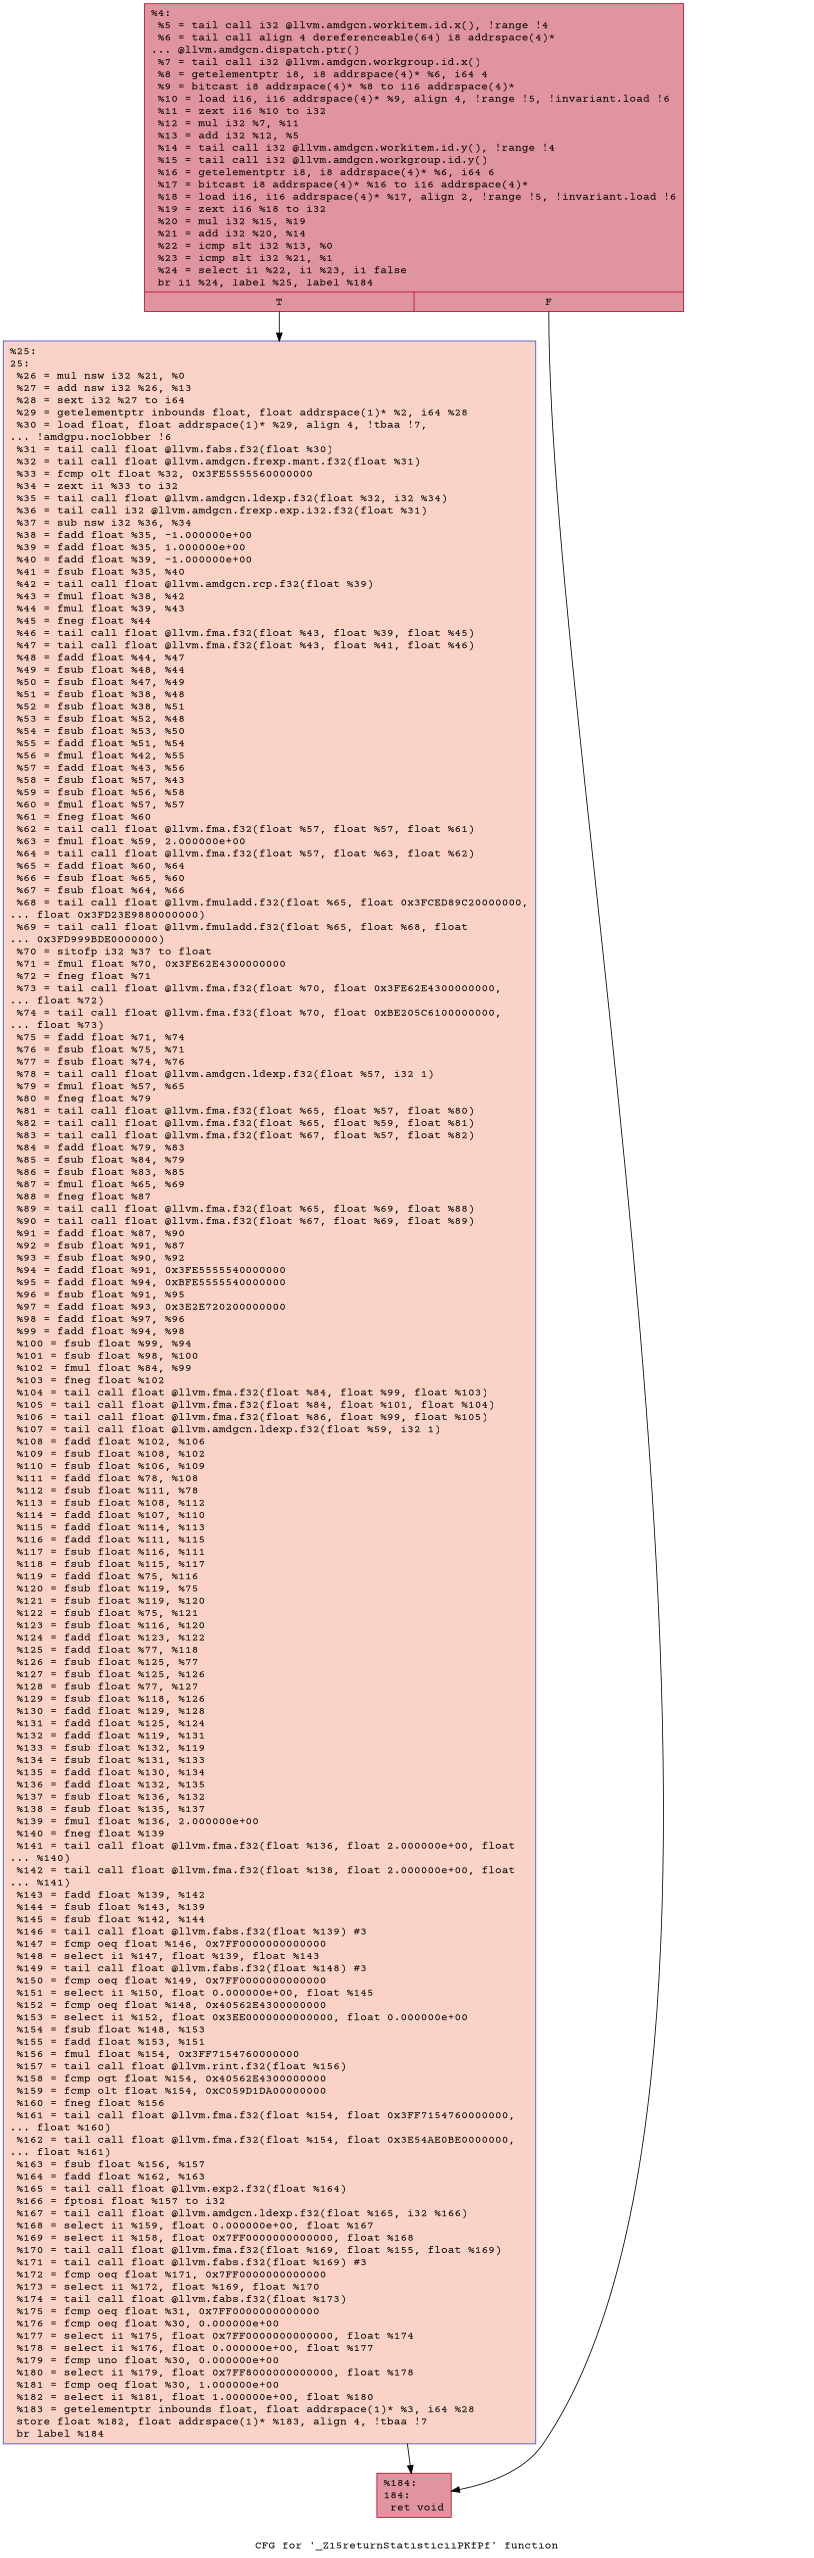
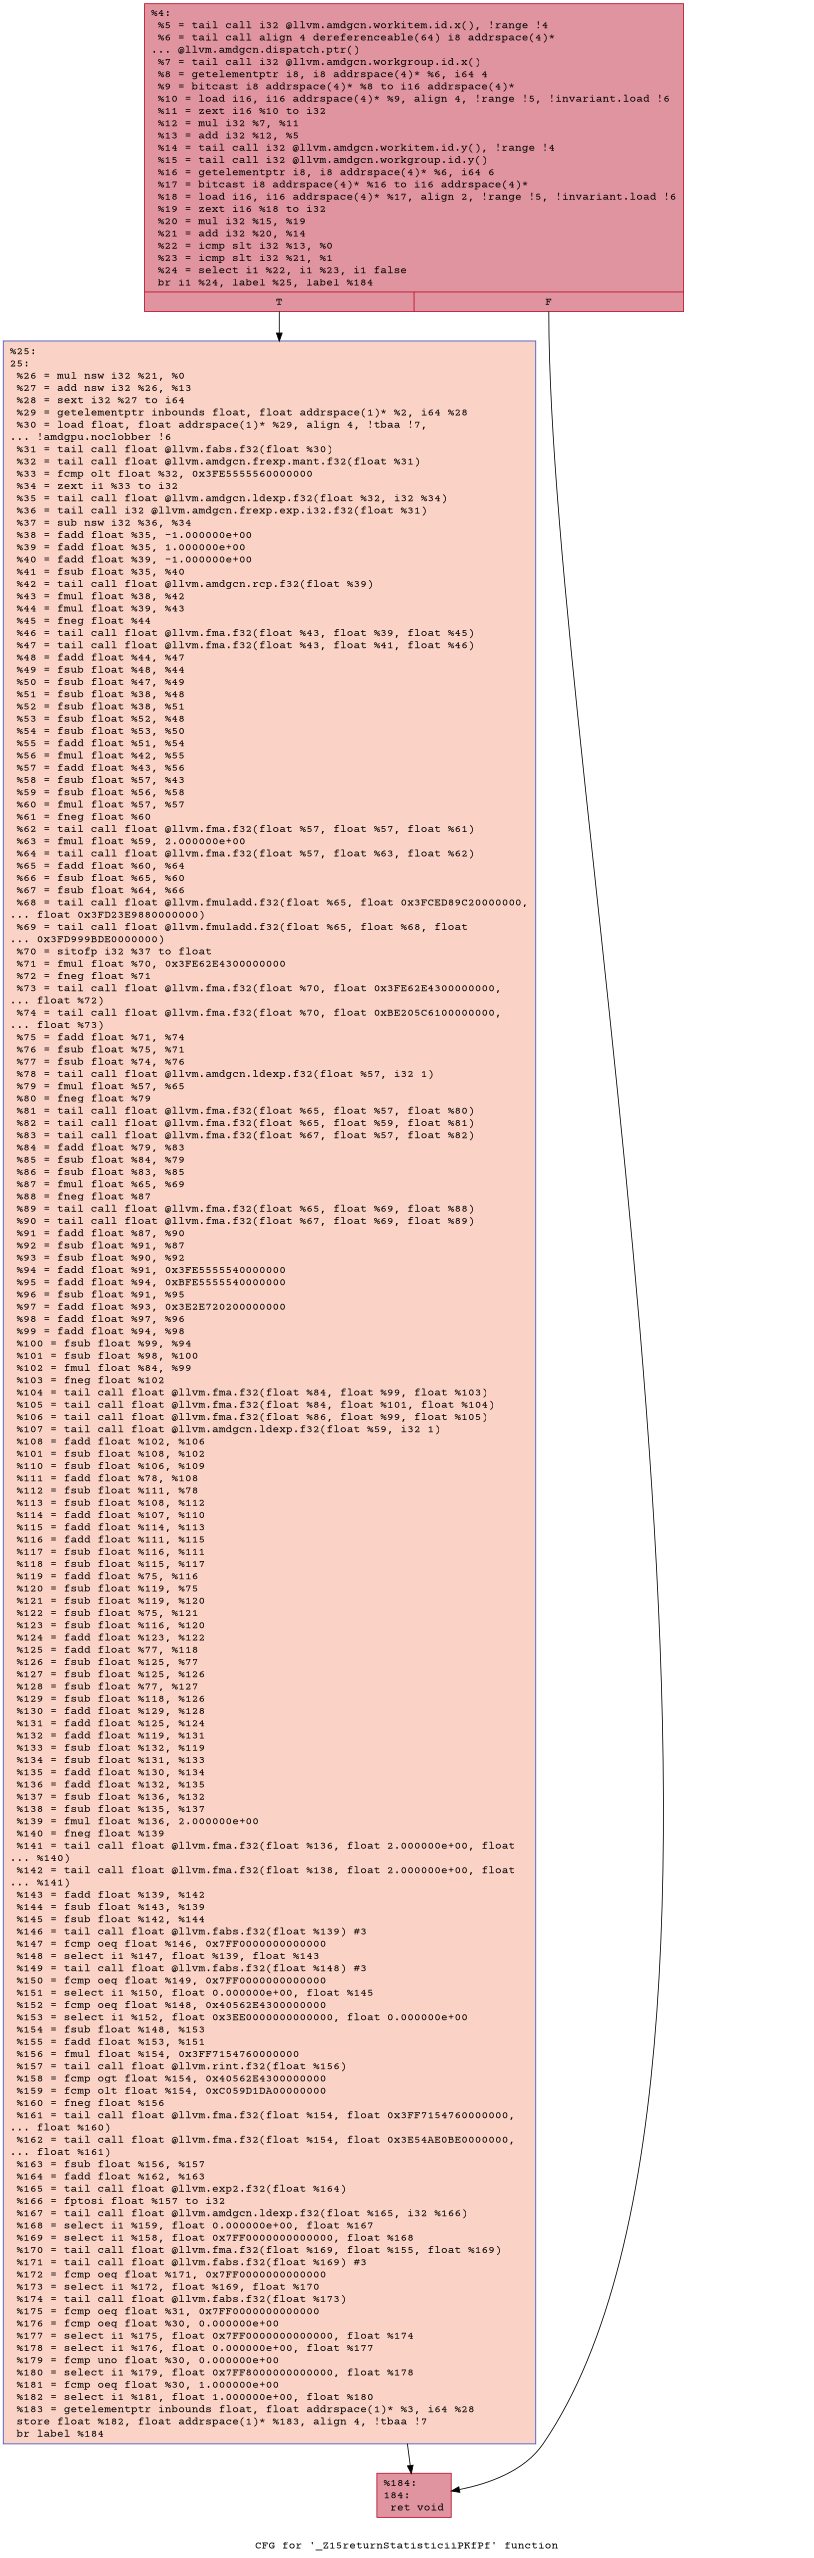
node "%25:": text "%109 = fsub float %108, %102" -> "%101 = fsub float %108, %102"
